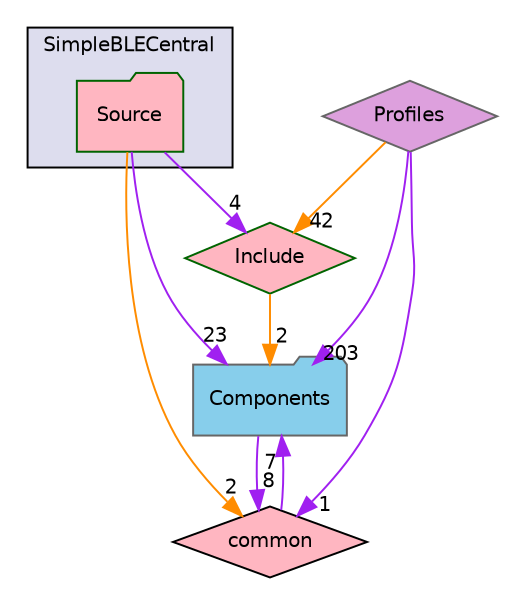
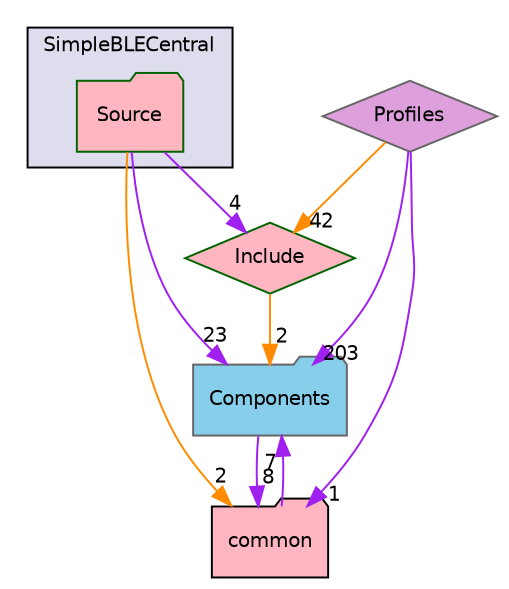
node "common": shape diamond -> folder
